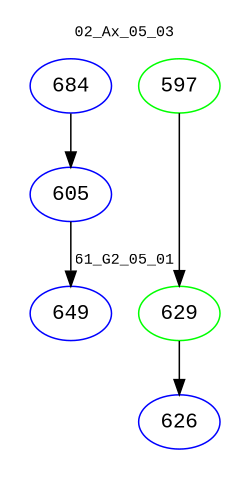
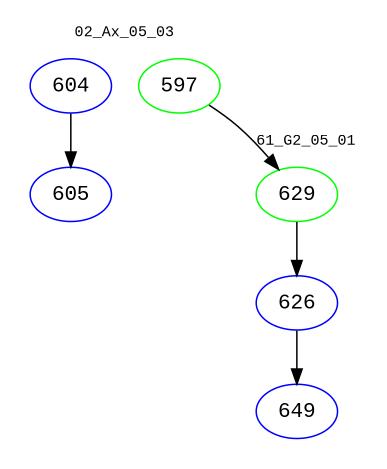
node "684": label "684" -> "604"
edge "605" -> "649": now "626" -> "649"
